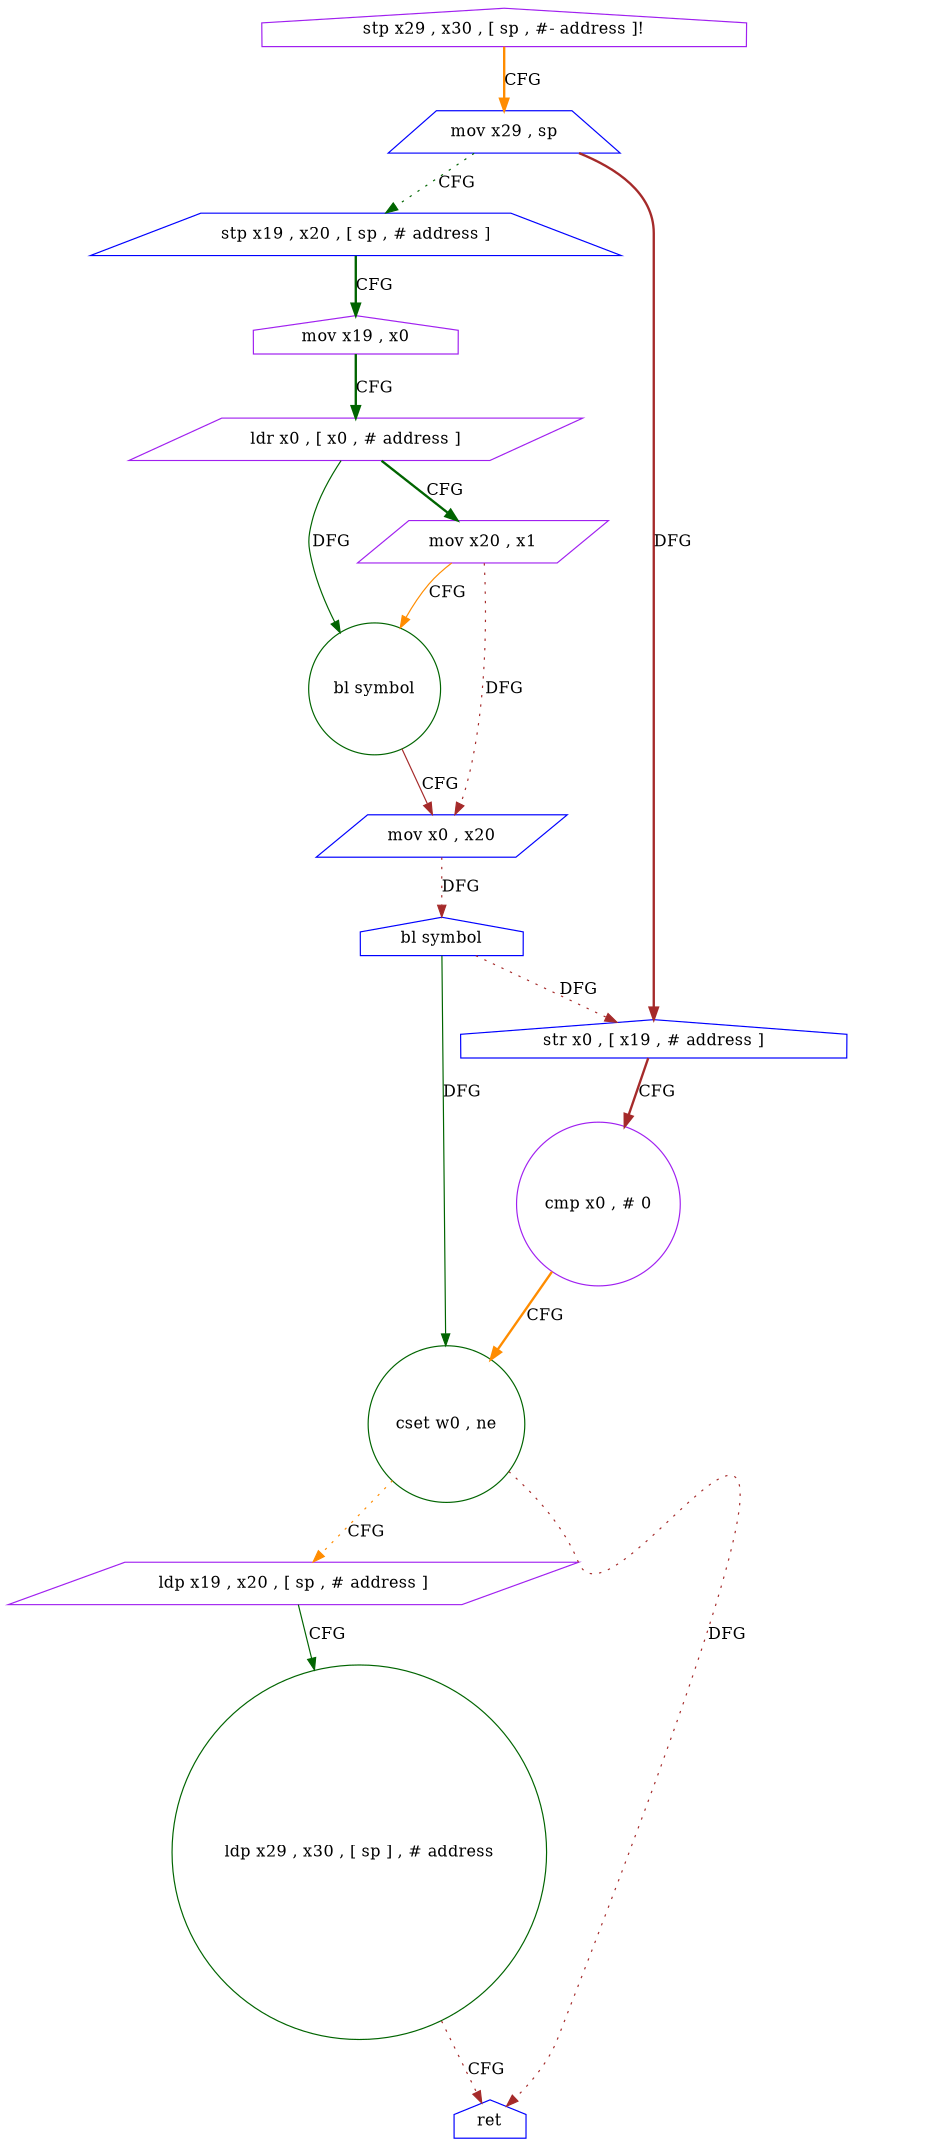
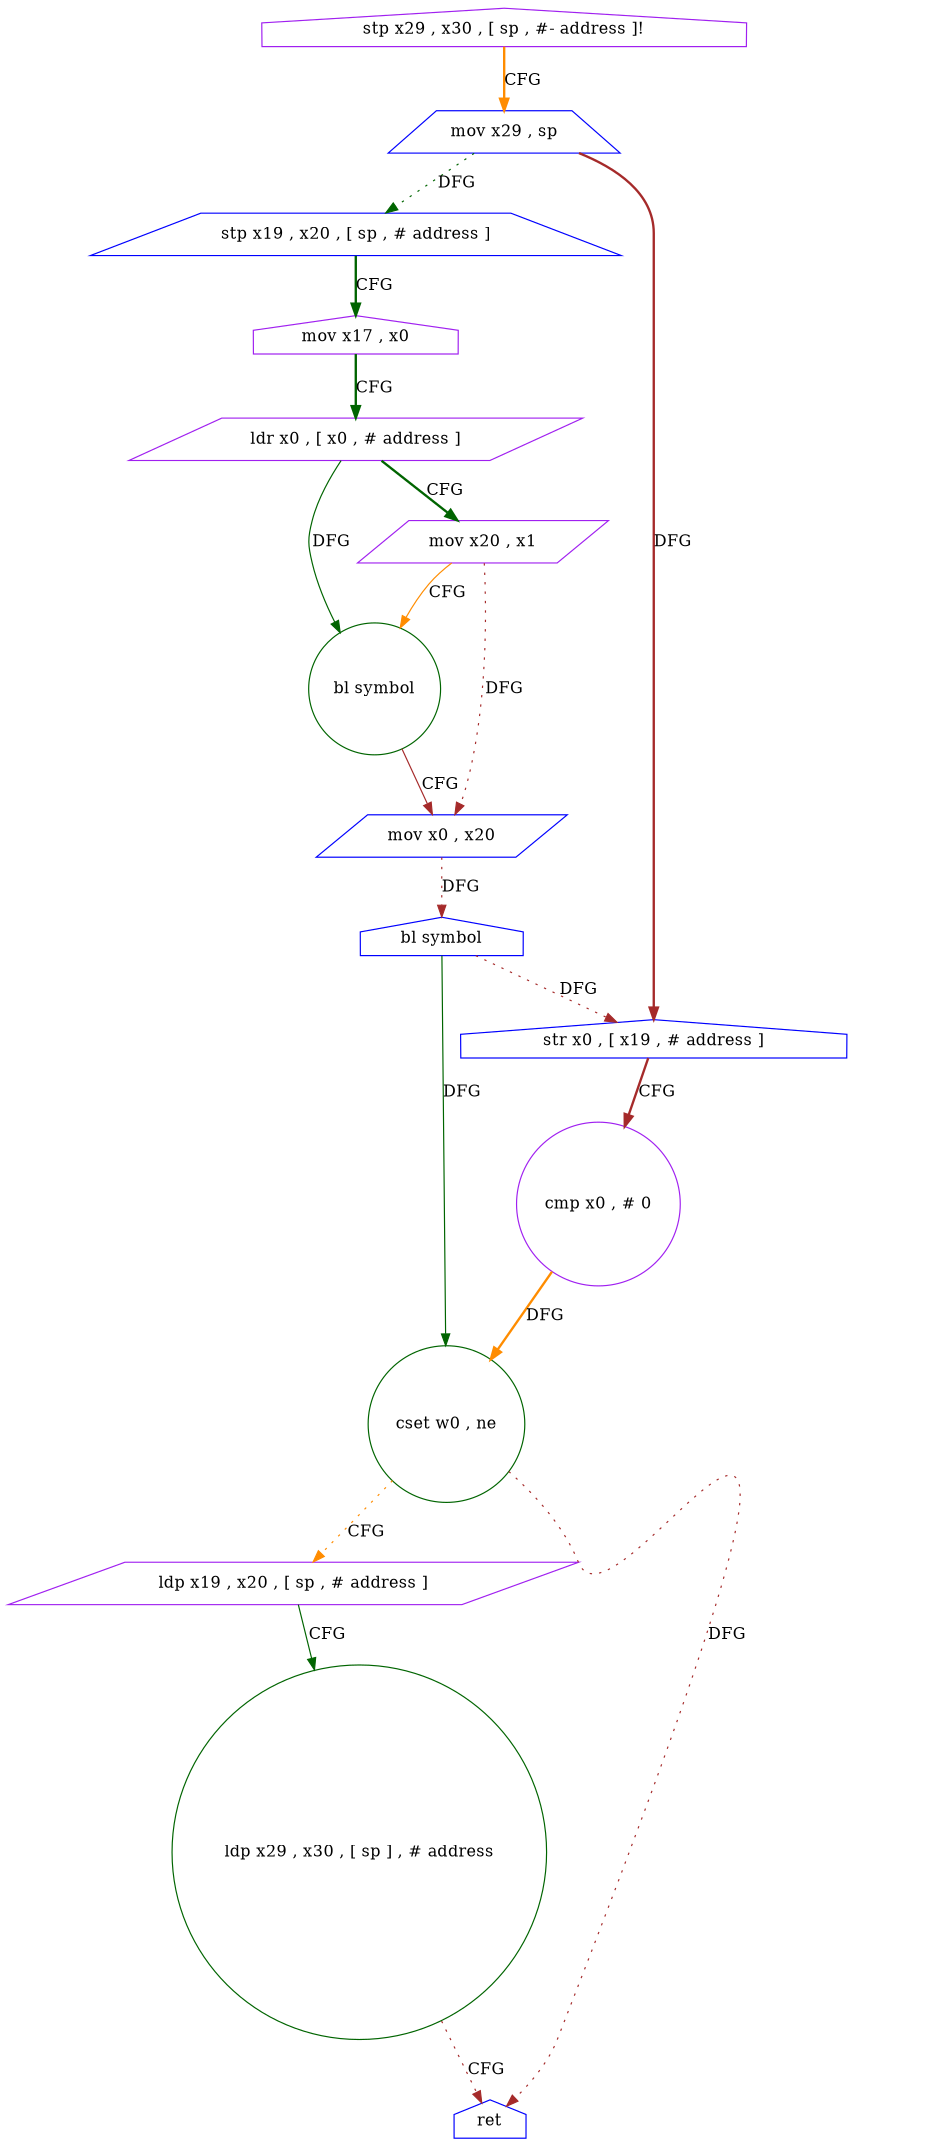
edge "mov x29 , sp" -> "stp x19 , x20 , [ sp , # address ]": label "CFG" -> "DFG"
node "mov x19 , x0": label "mov x19 , x0" -> "mov x17 , x0"
edge "cmp x0 , # 0" -> "cset w0 , ne": label "CFG" -> "DFG"
